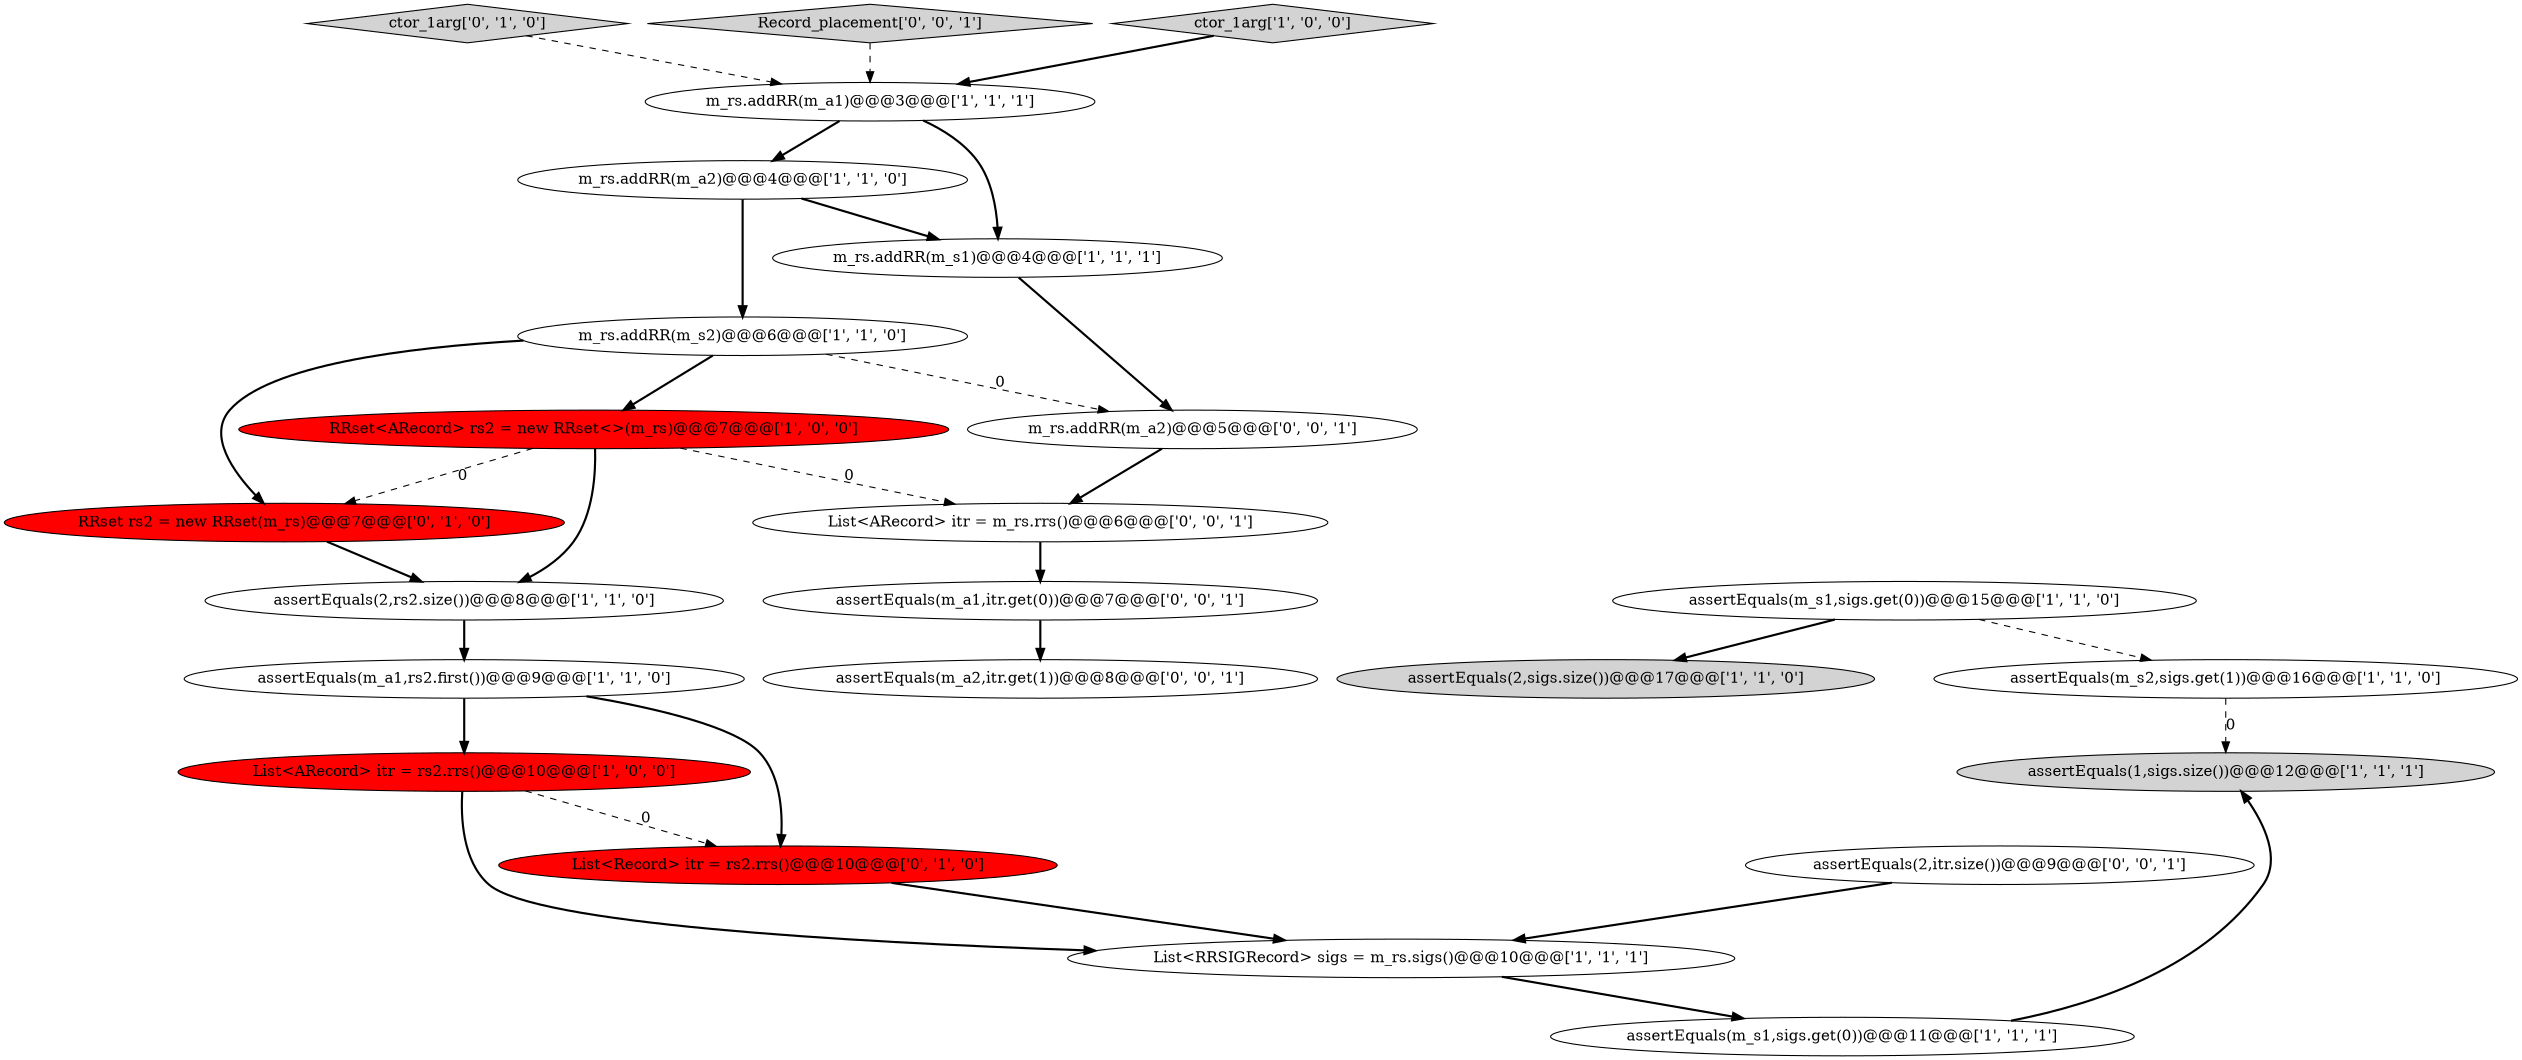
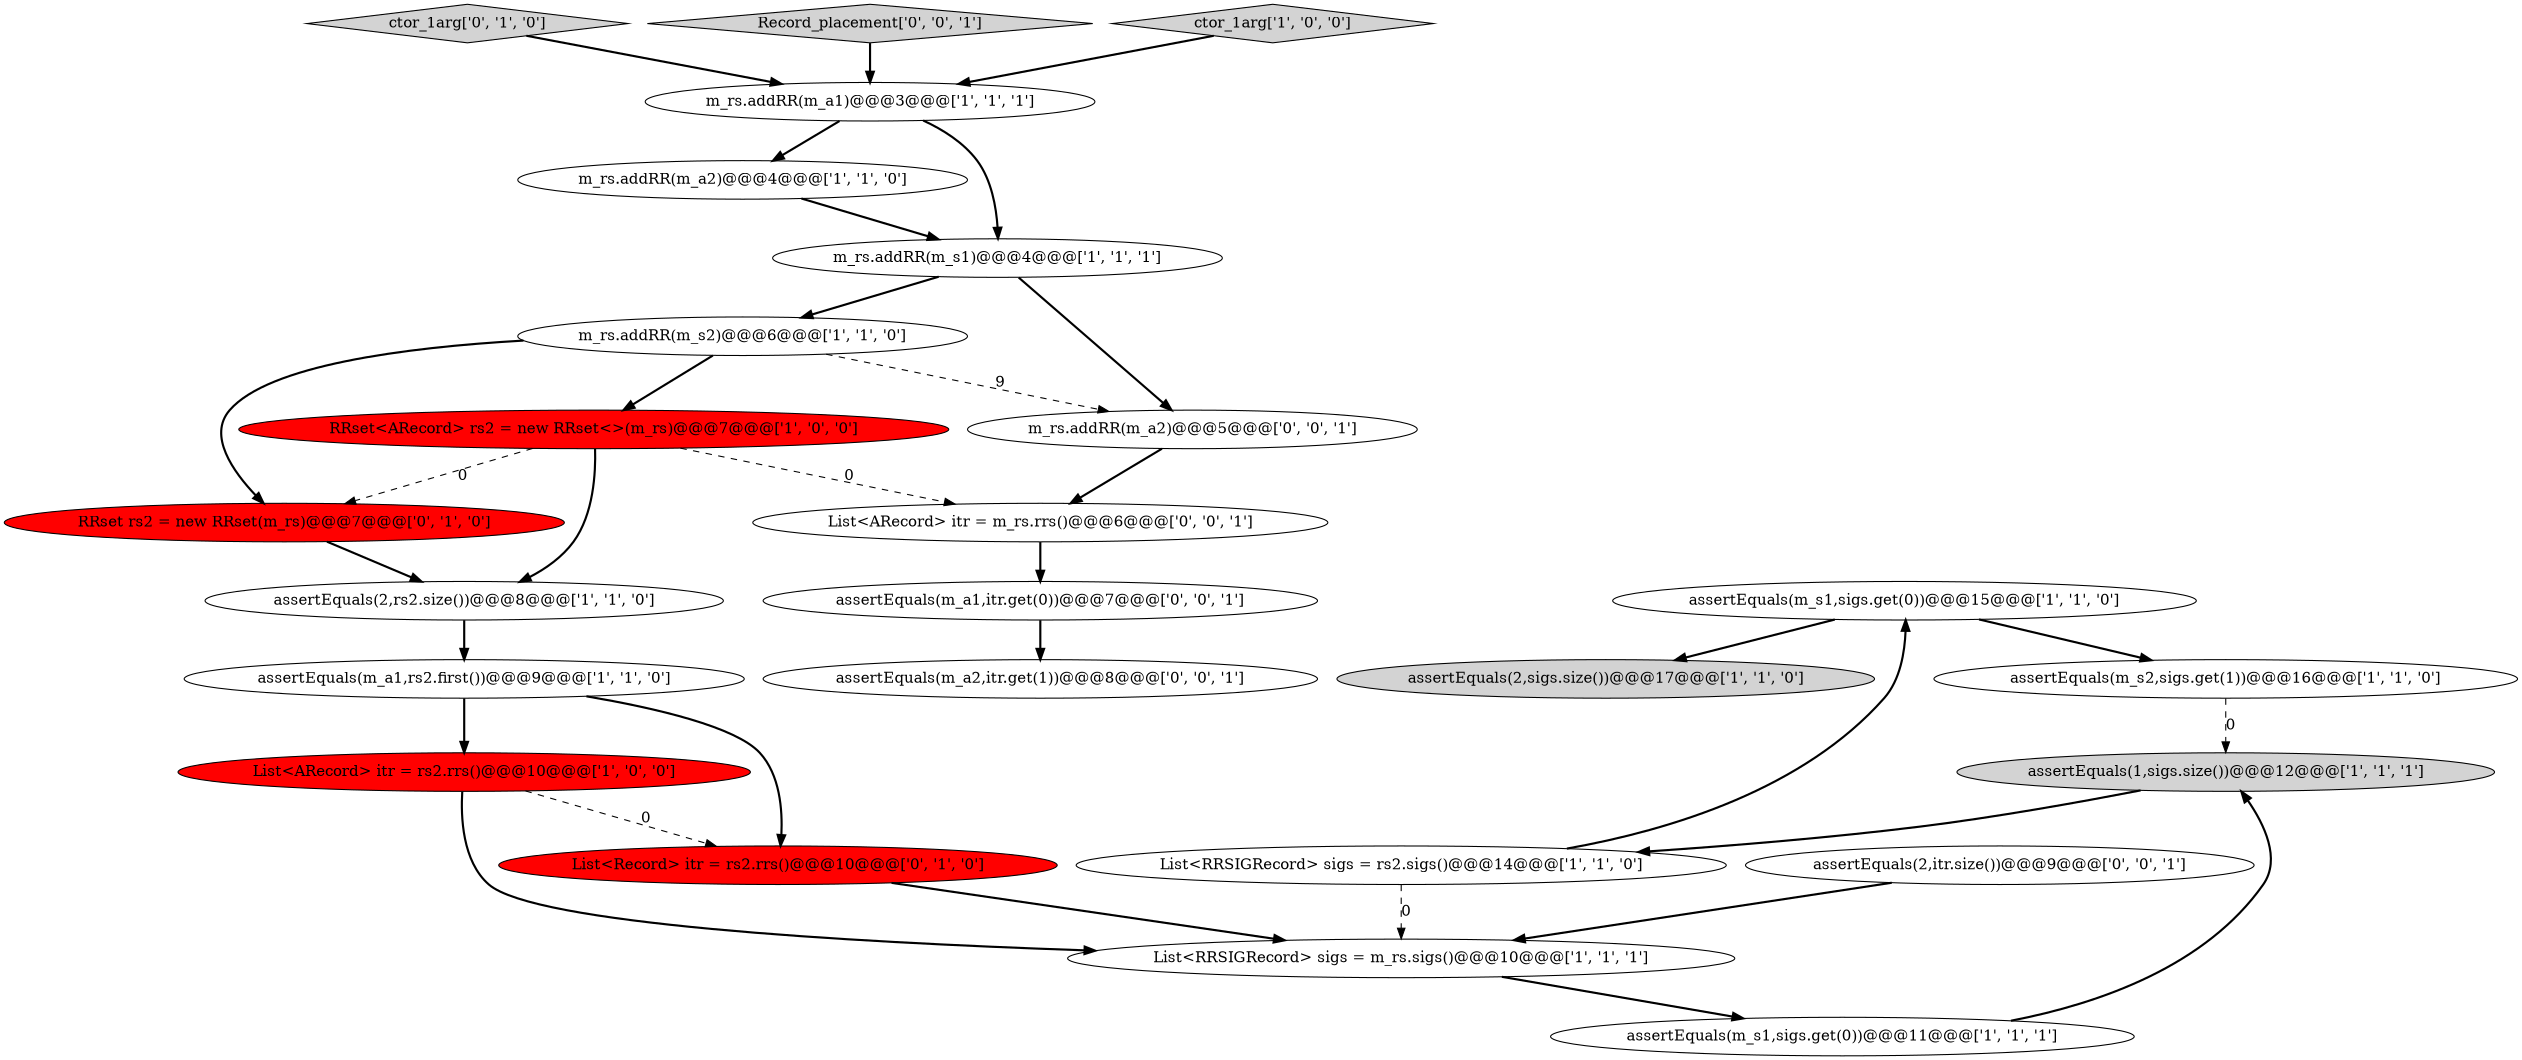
edge "Record_placement['0', '0', '1']" -> "m_rs.addRR(m_a1)@@@3@@@['1', '1', '1']": style dashed -> bold
edge "ctor_1arg['0', '1', '0']" -> "m_rs.addRR(m_a1)@@@3@@@['1', '1', '1']": style dashed -> bold
edge "m_rs.addRR(m_a2)@@@4@@@['1', '1', '0']" -> "m_rs.addRR(m_s2)@@@6@@@['1', '1', '0']": now "m_rs.addRR(m_s1)@@@4@@@['1', '1', '1']" -> "m_rs.addRR(m_s2)@@@6@@@['1', '1', '0']"
edge "m_rs.addRR(m_s2)@@@6@@@['1', '1', '0']" -> "m_rs.addRR(m_a2)@@@5@@@['0', '0', '1']": label "0" -> "9"
edge "assertEquals(m_s1,sigs.get(0))@@@15@@@['1', '1', '0']" -> "assertEquals(m_s2,sigs.get(1))@@@16@@@['1', '1', '0']": style dashed -> bold
node "List<RRSIGRecord> sigs = rs2.sigs()@@@14@@@['1', '1', '0']": added
